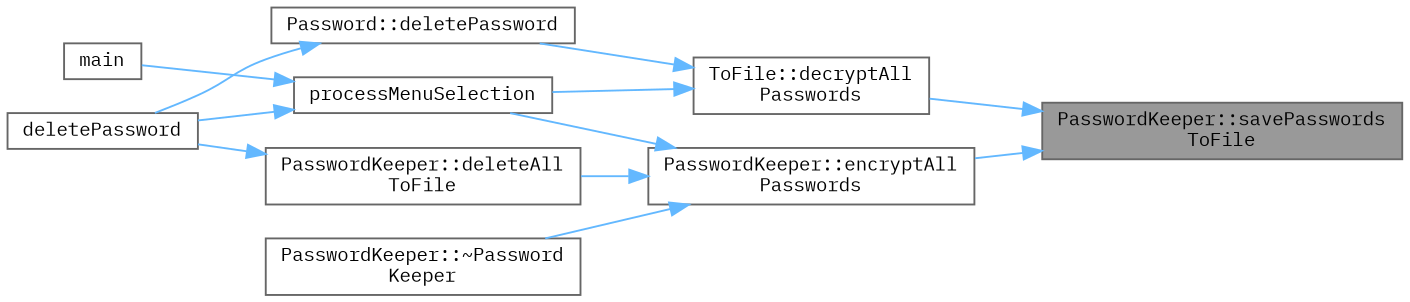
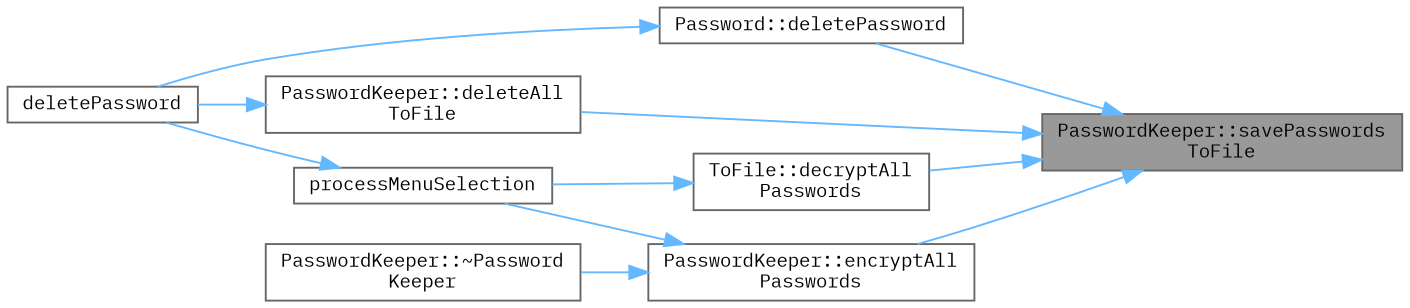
edge "Password::deletePassword" -> "ToFile::decryptAll Passwords": now "Password::deletePassword" -> "PasswordKeeper::savePasswords ToFile"
node "main": removed
edge "PasswordKeeper::deleteAll ToFile" -> "PasswordKeeper::encryptAll Passwords": now "PasswordKeeper::deleteAll ToFile" -> "PasswordKeeper::savePasswords ToFile"
